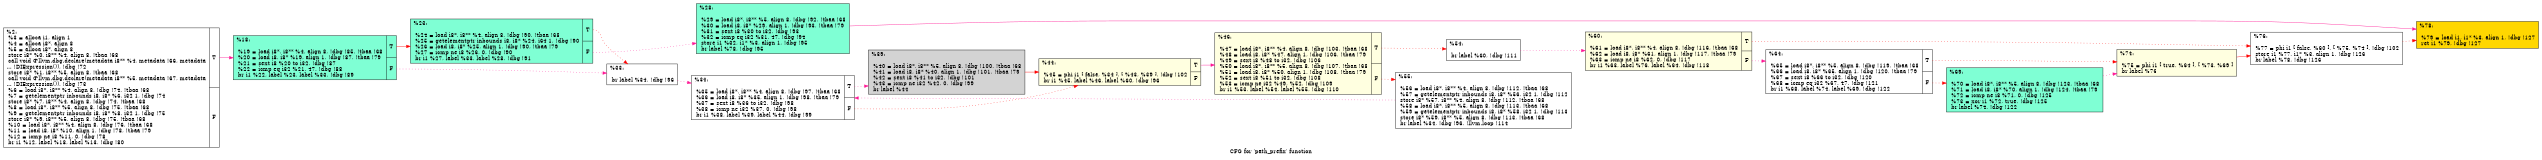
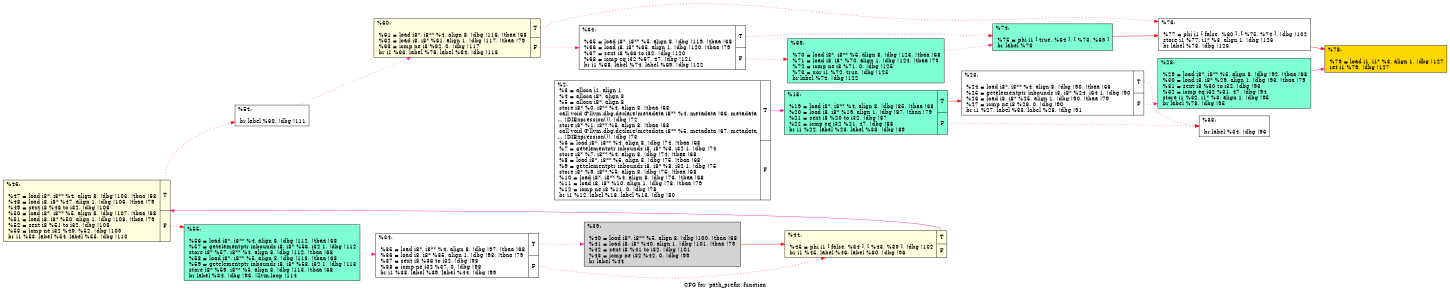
node "%23:": fillcolor aquamarine -> white
edge "%76:" -> "%78:": style dotted -> solid
node "%74:": fillcolor lightyellow -> aquamarine
edge "%33:" -> "%34:": removed
node "%55:": fillcolor white -> aquamarine
